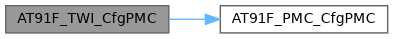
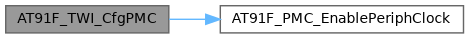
node "AT91F_PMC_CfgPMC": label "AT91F_PMC_CfgPMC" -> "AT91F_PMC_EnablePeriphClock"
